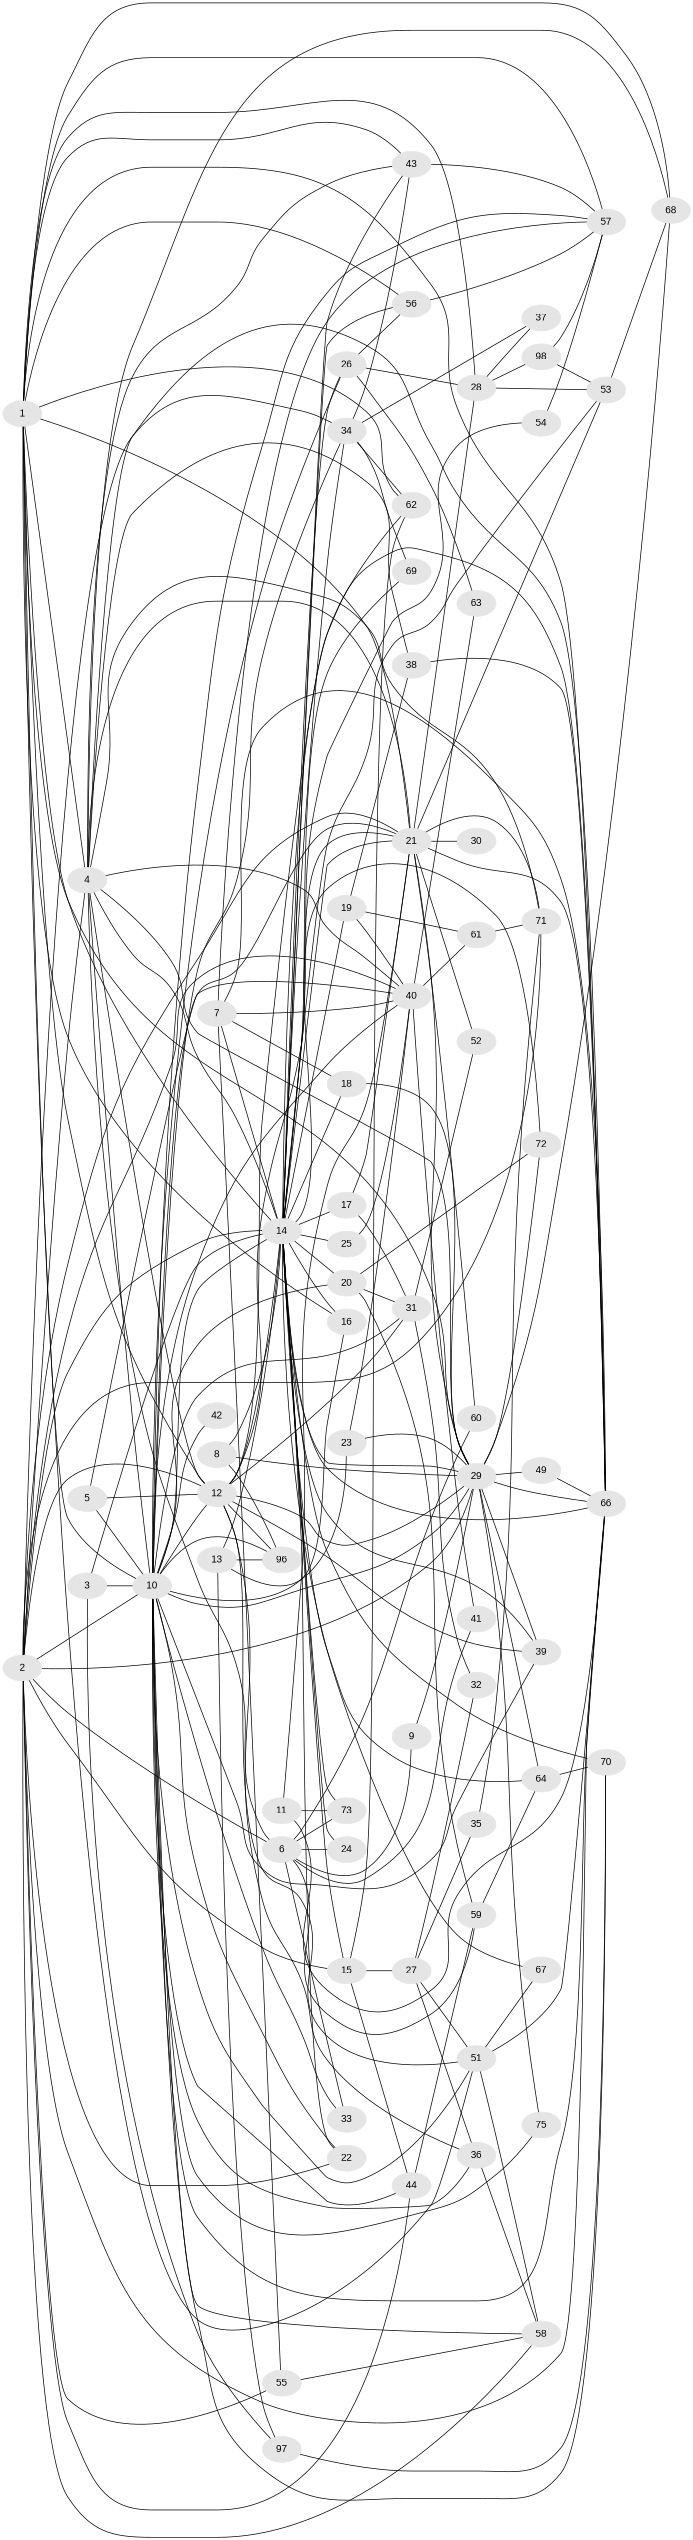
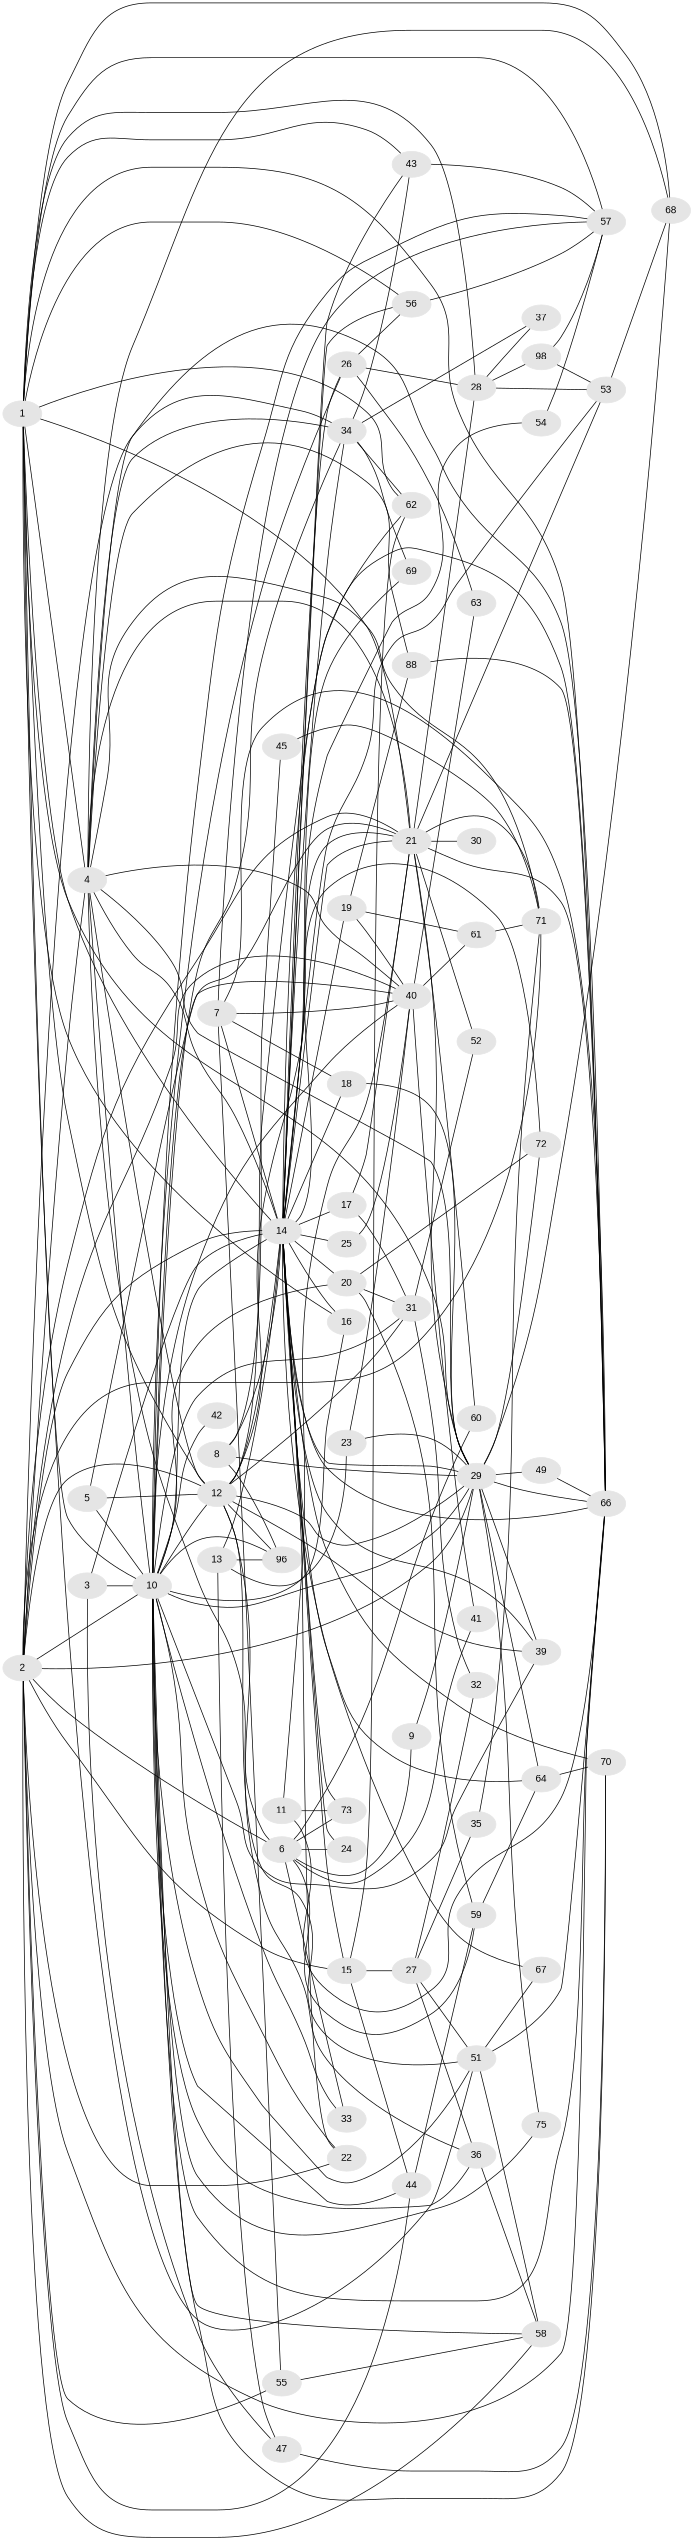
edge "43" -- "4": now "34" -- "4"
node "38": label "38" -> "88"
node "45": added
node "97": label "97" -> "47"
